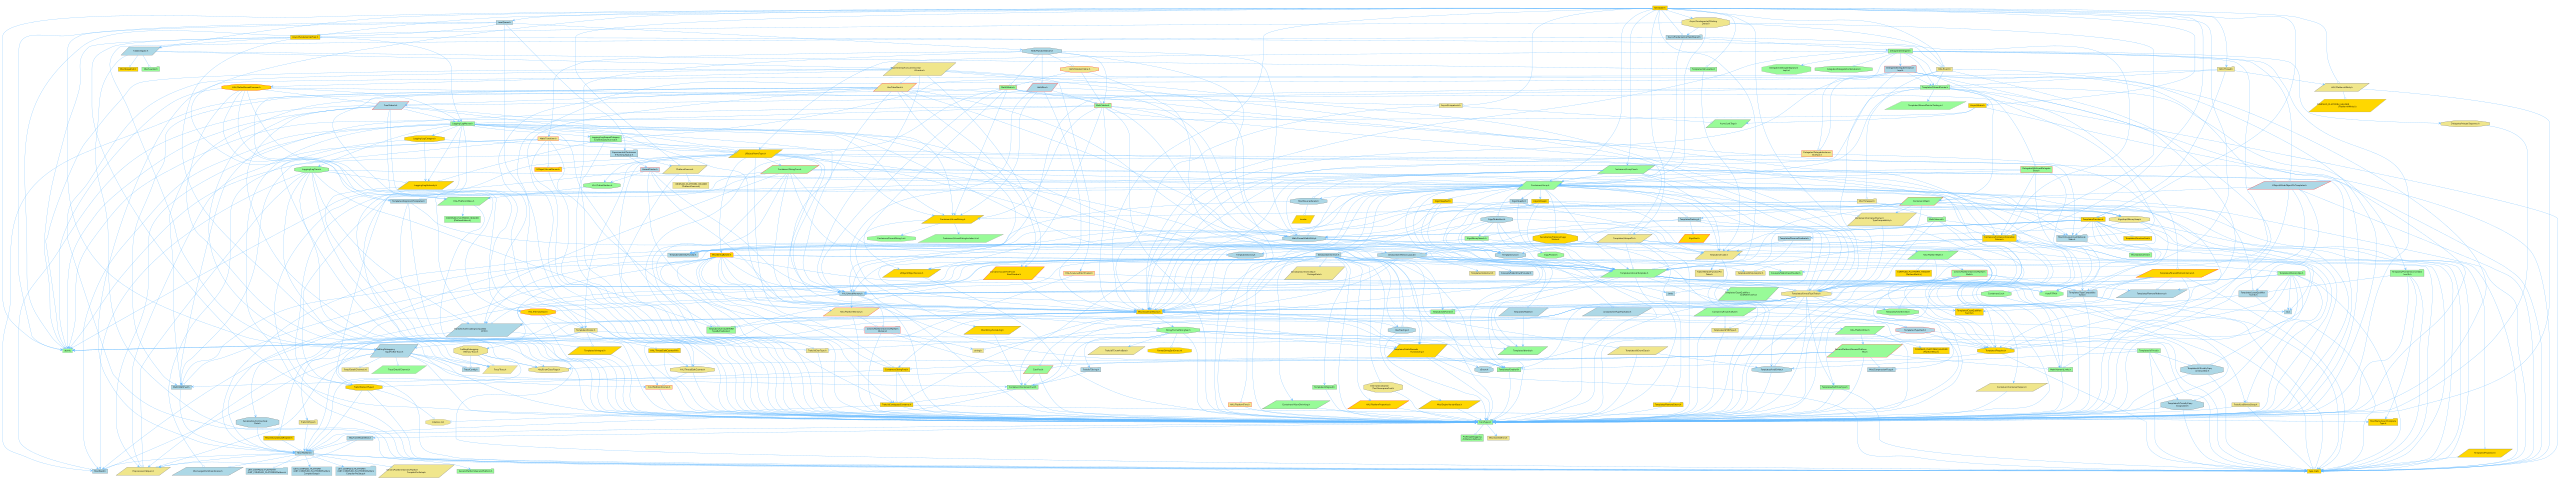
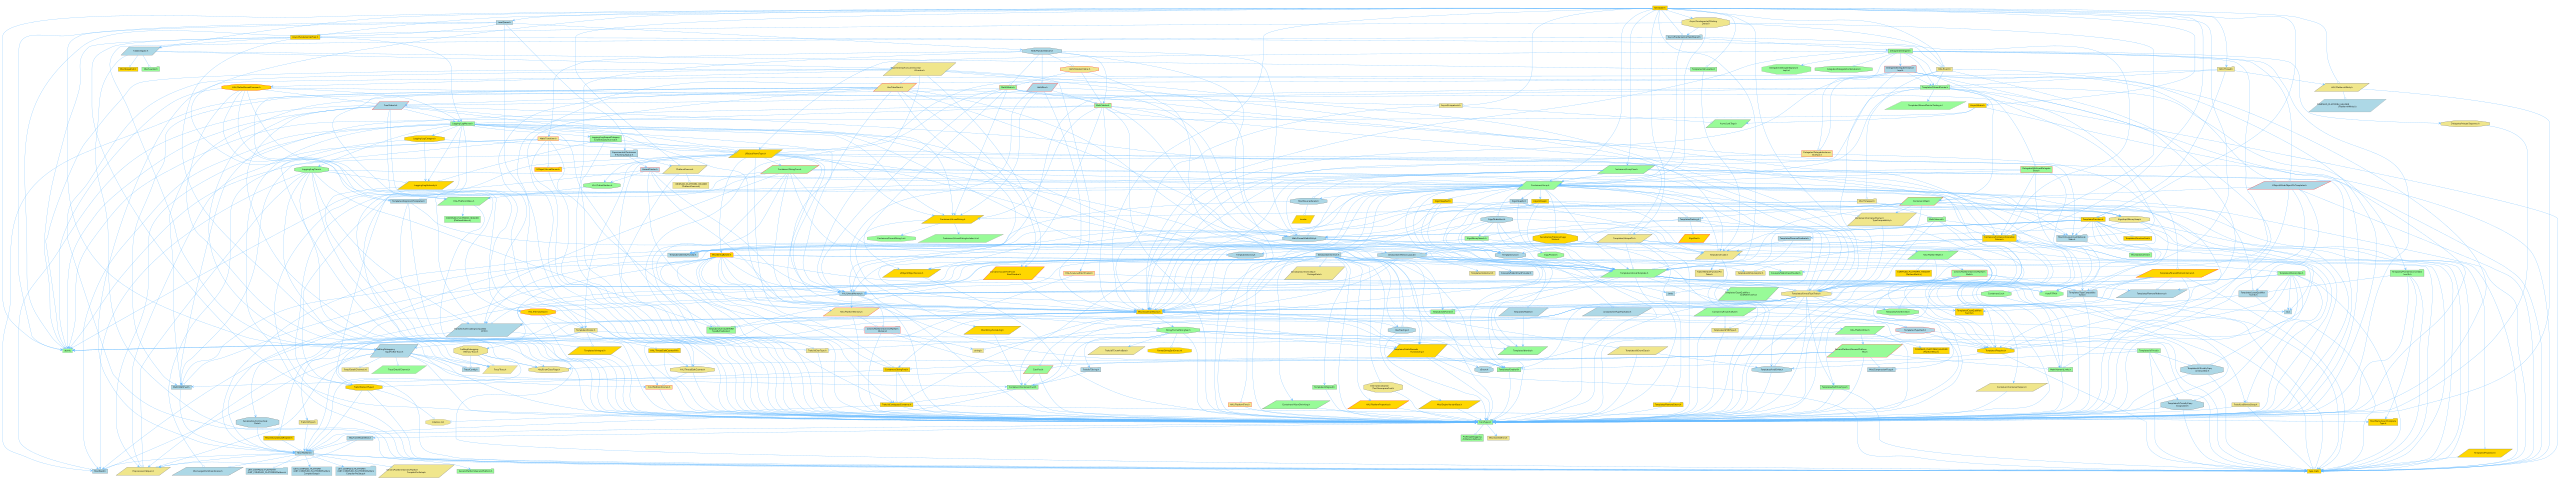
edge "Delegates/DelegateInstances Impl.h" -> "Logging/LogScopedCategory AndVerbosityOverride.h": now "Delegates/DelegateInstances Impl.h" -> "UObject/NameTypes.h"
node "COMPILED_PLATFORM_HEADER (PlatformAffinity.h)": fillcolor gold -> lightblue
edge "Containers/ArrayView.h" -> "Templates/Invoke.h": now "CoreGlobals.h" -> "Templates/Invoke.h"
